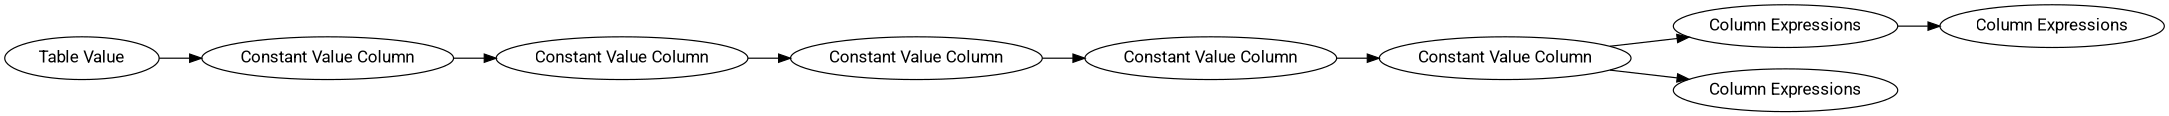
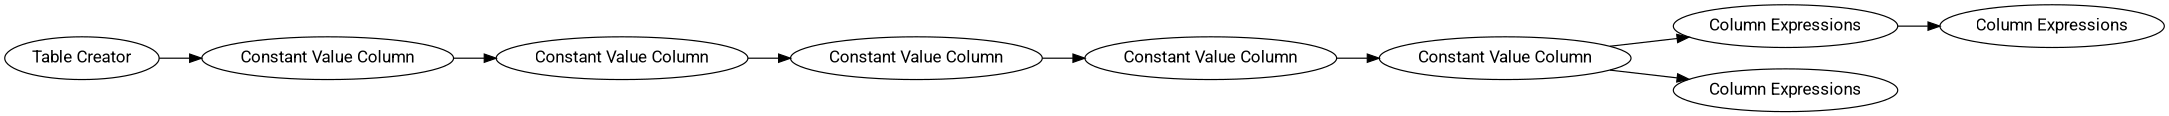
node "Table Value": label "Table Value" -> "Table Creator"
